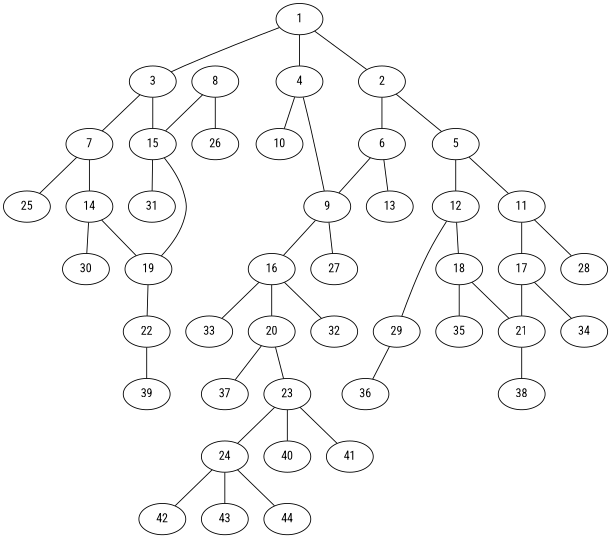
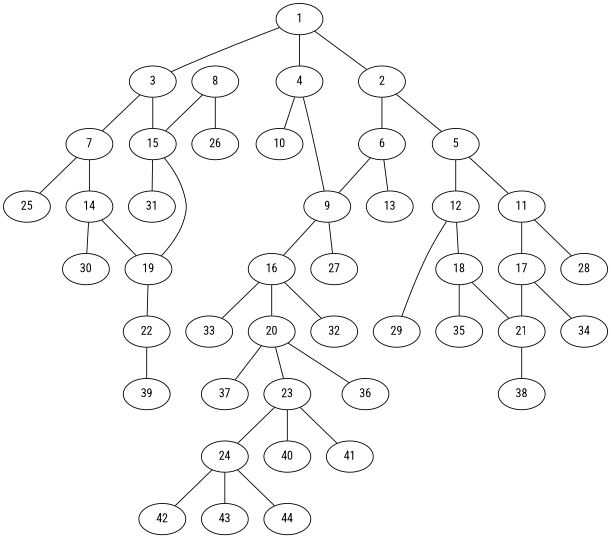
edge "29" -- "36": now "20" -- "36"
